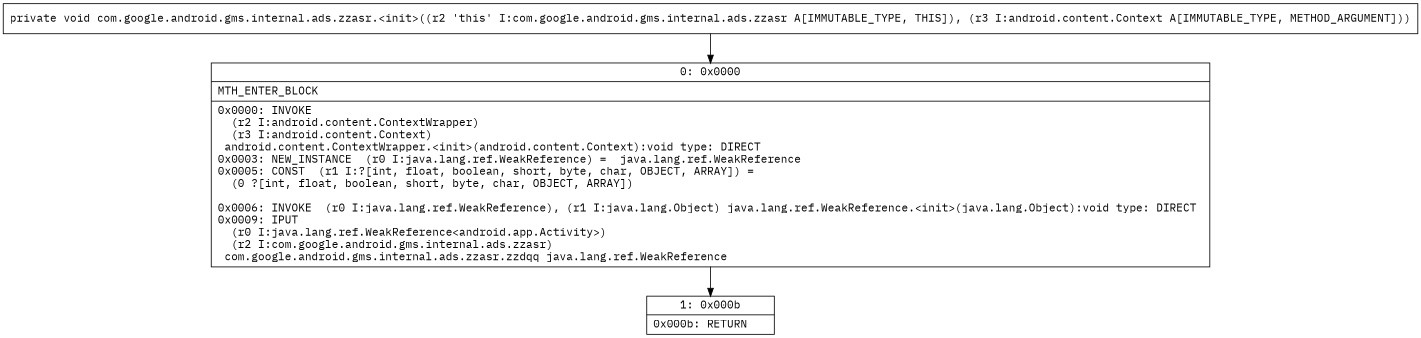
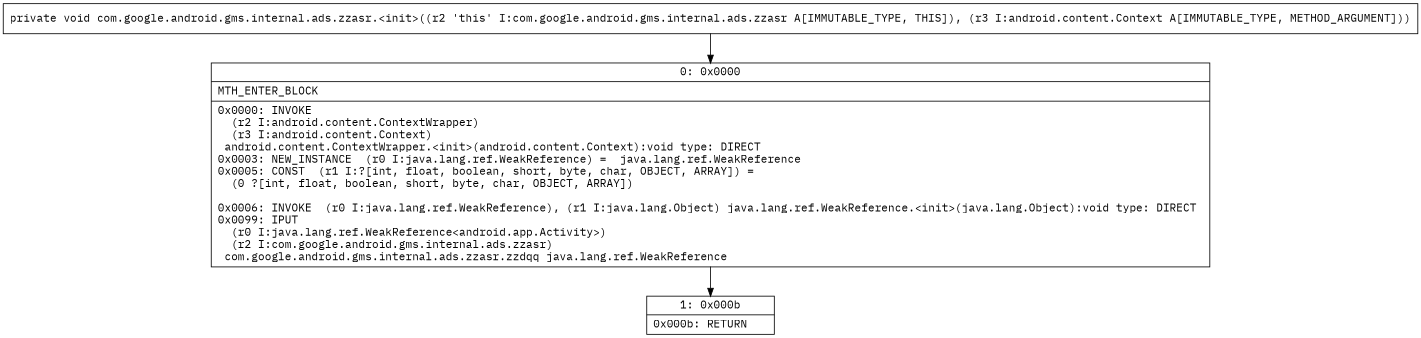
node "0: 0x0000": text "0x0009: IPUT" -> "0x0099: IPUT"
